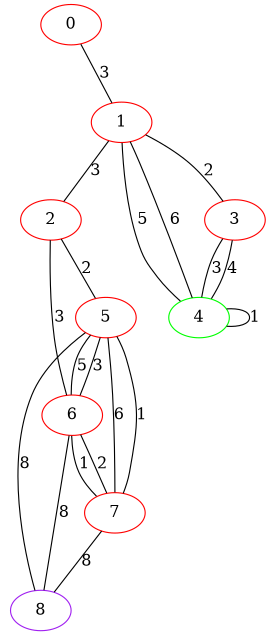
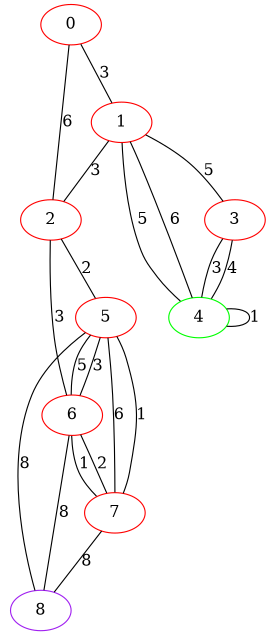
edge "0" -- "2": added, label "6"
edge "1" -- "3": label "2" -> "5"
